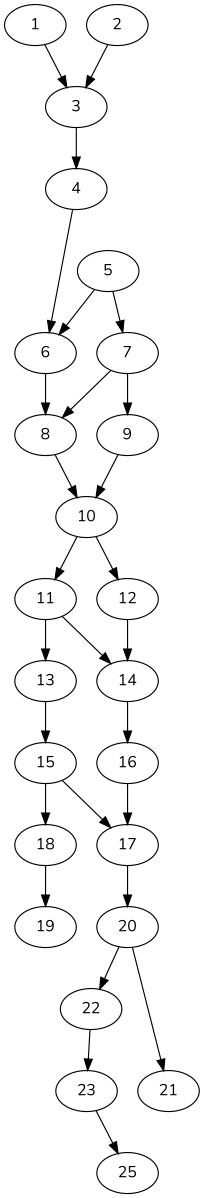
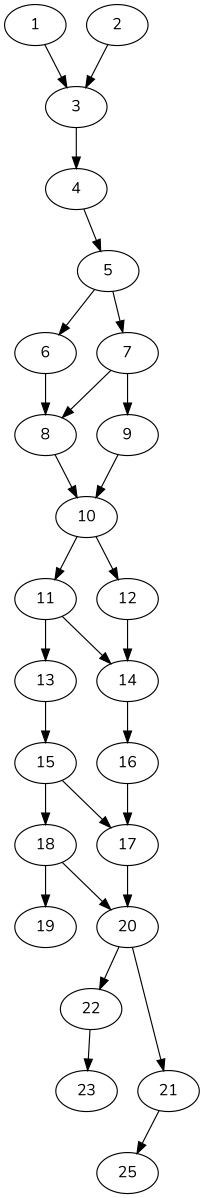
edge "4" -> "6": now "4" -> "5"
edge "18" -> "20": added
edge "23" -> "25": now "21" -> "25"
